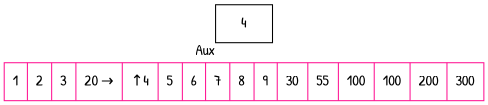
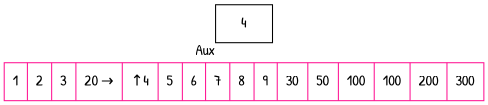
node "1": text "55" -> "50"
